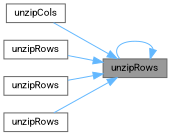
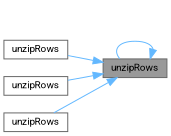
node "unzipCols": removed
